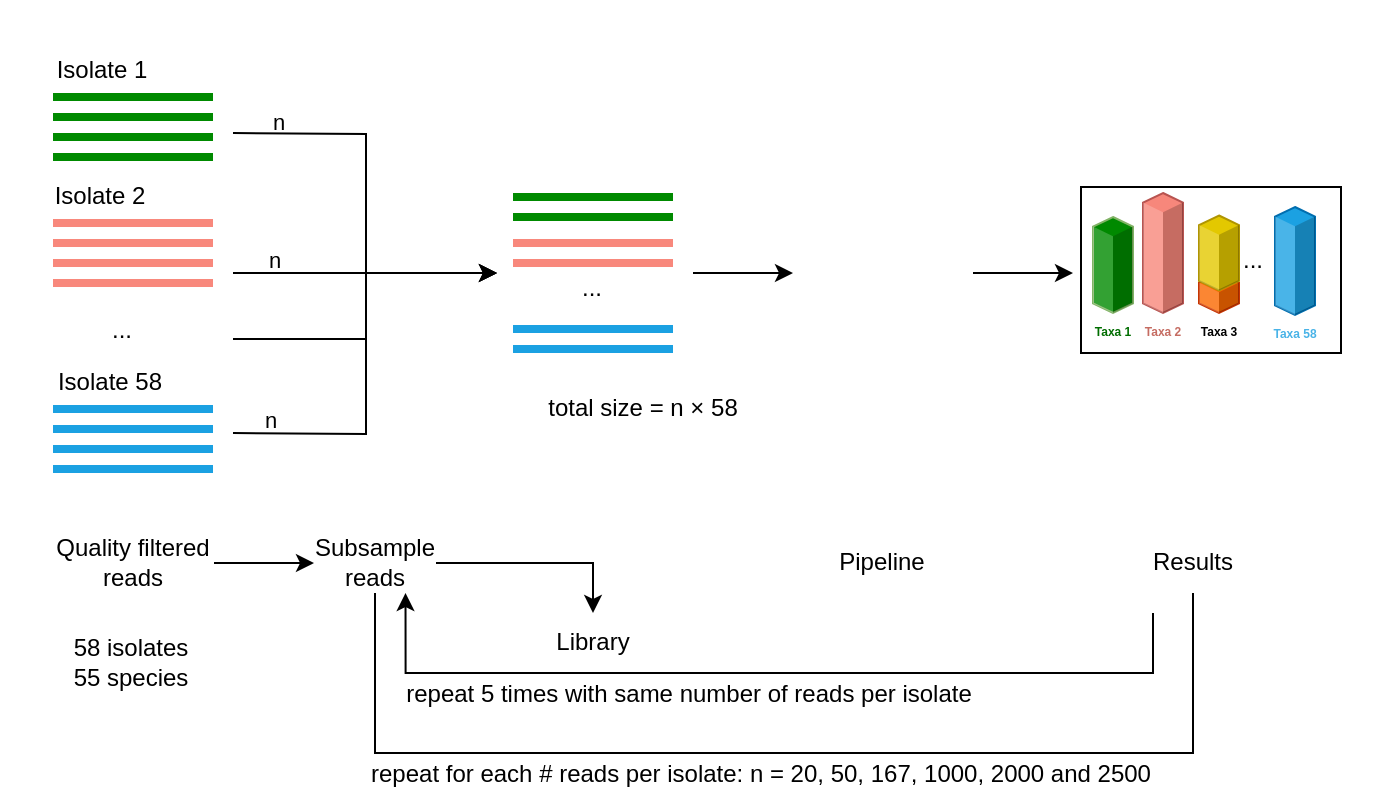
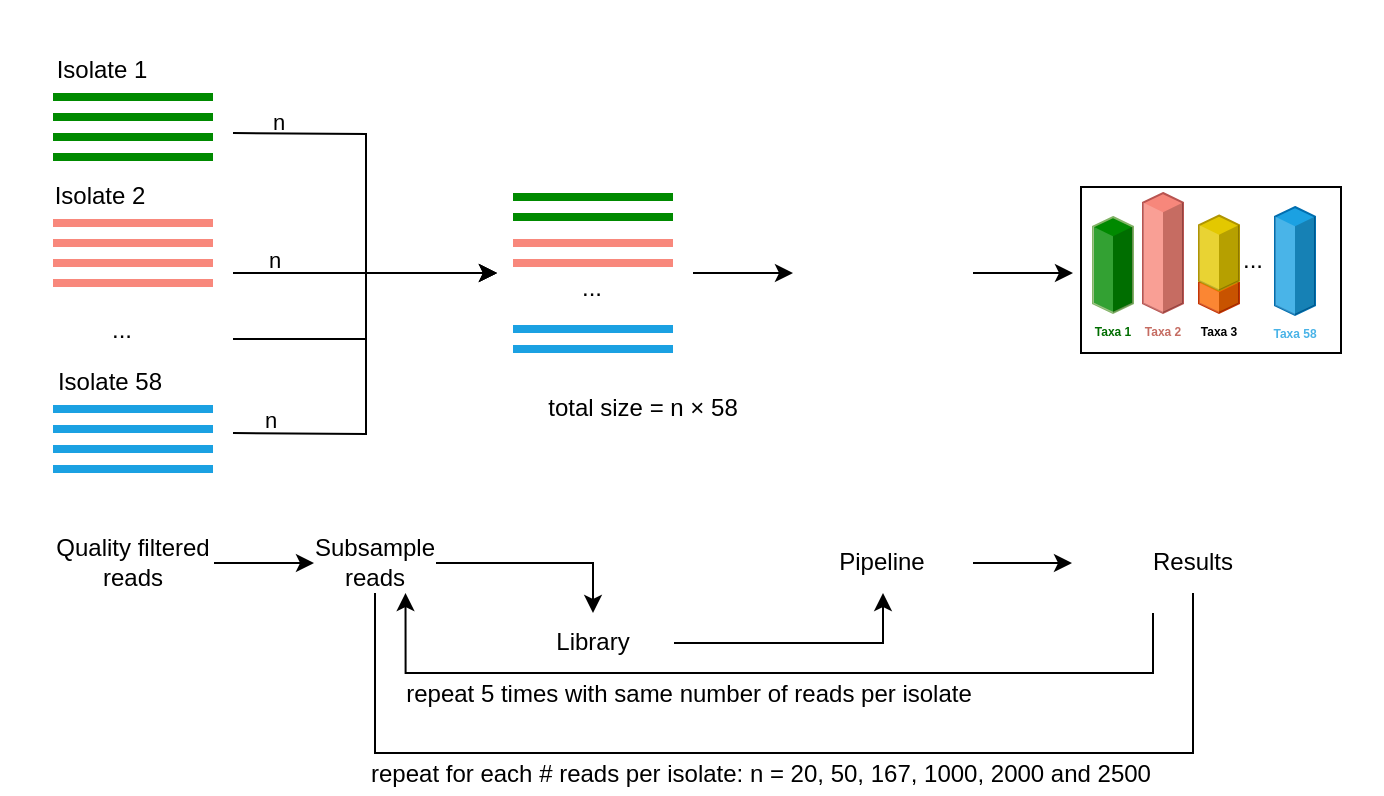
edge "Pipeline" -> "Results": added
edge "Library" -> "Pipeline": added
node "58 isolates 55 species": removed
